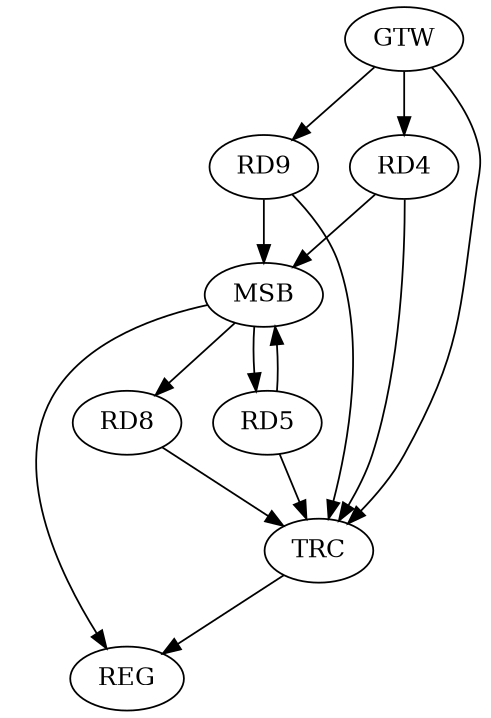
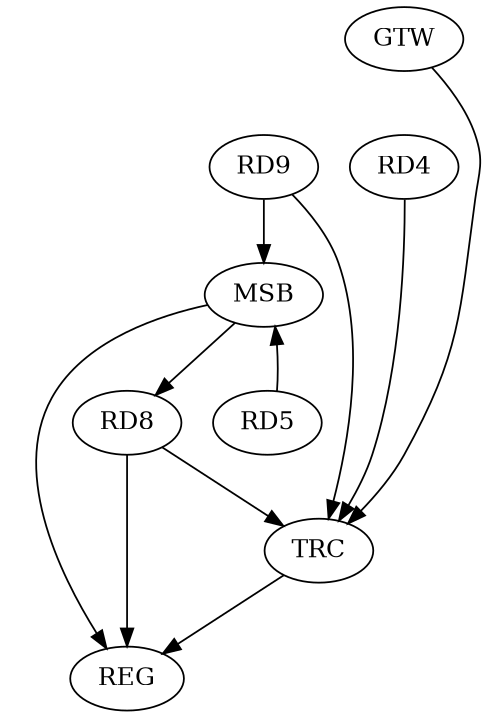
edge "GTW" -> "RD4": removed
edge "GTW" -> "RD9": removed
edge "RD4" -> "MSB": removed
edge "MSB" -> "RD5": removed
edge "RD5" -> "TRC": removed
edge "RD8" -> "REG": added
